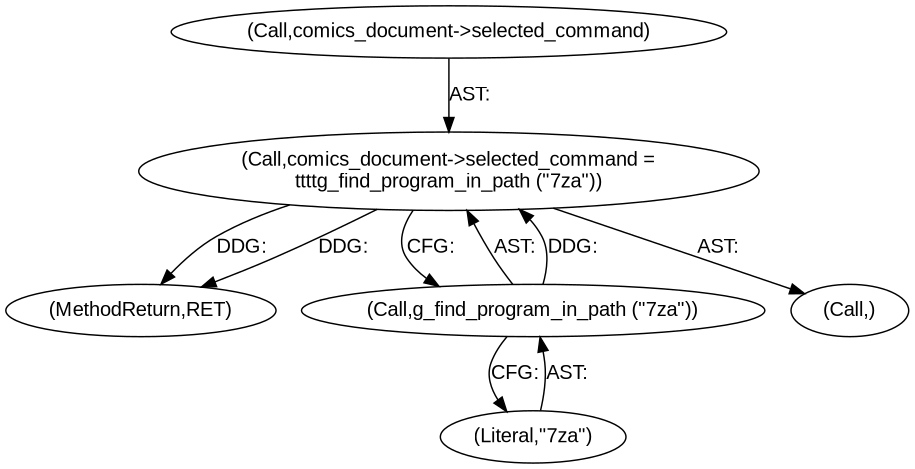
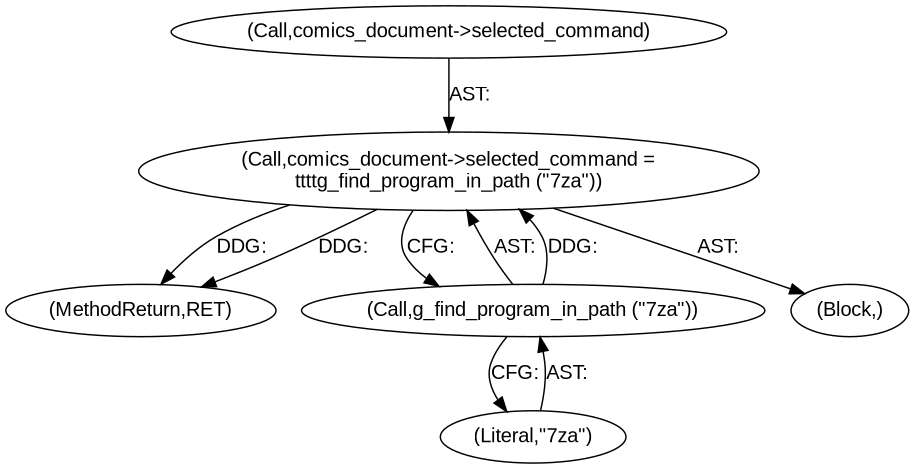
node "(Call,)": label "(Call,)" -> "(Block,)"
